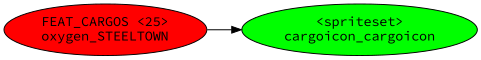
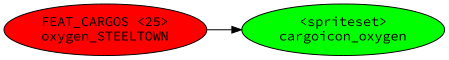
node "<spriteset> cargoicon_cargoicon": label "<spriteset> cargoicon_cargoicon" -> "<spriteset> cargoicon_oxygen"
